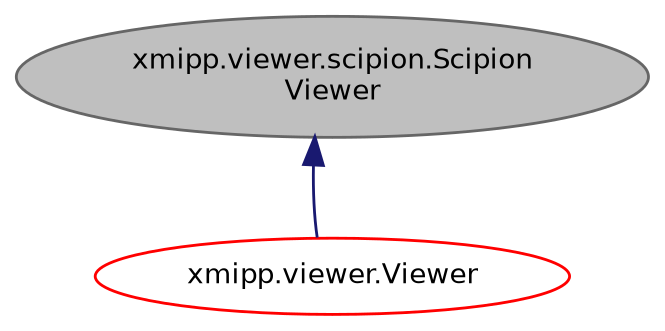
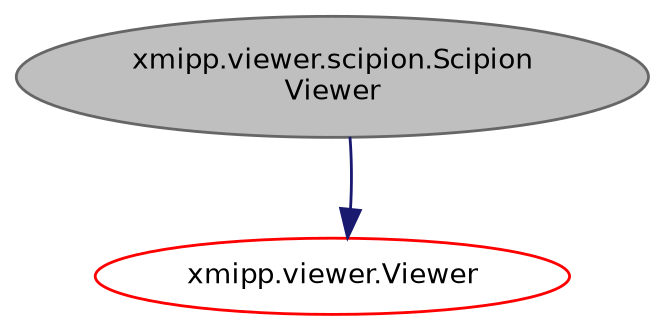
edge "xmipp.viewer.Viewer" -> "xmipp.viewer.scipion.Scipion Viewer": reversed
